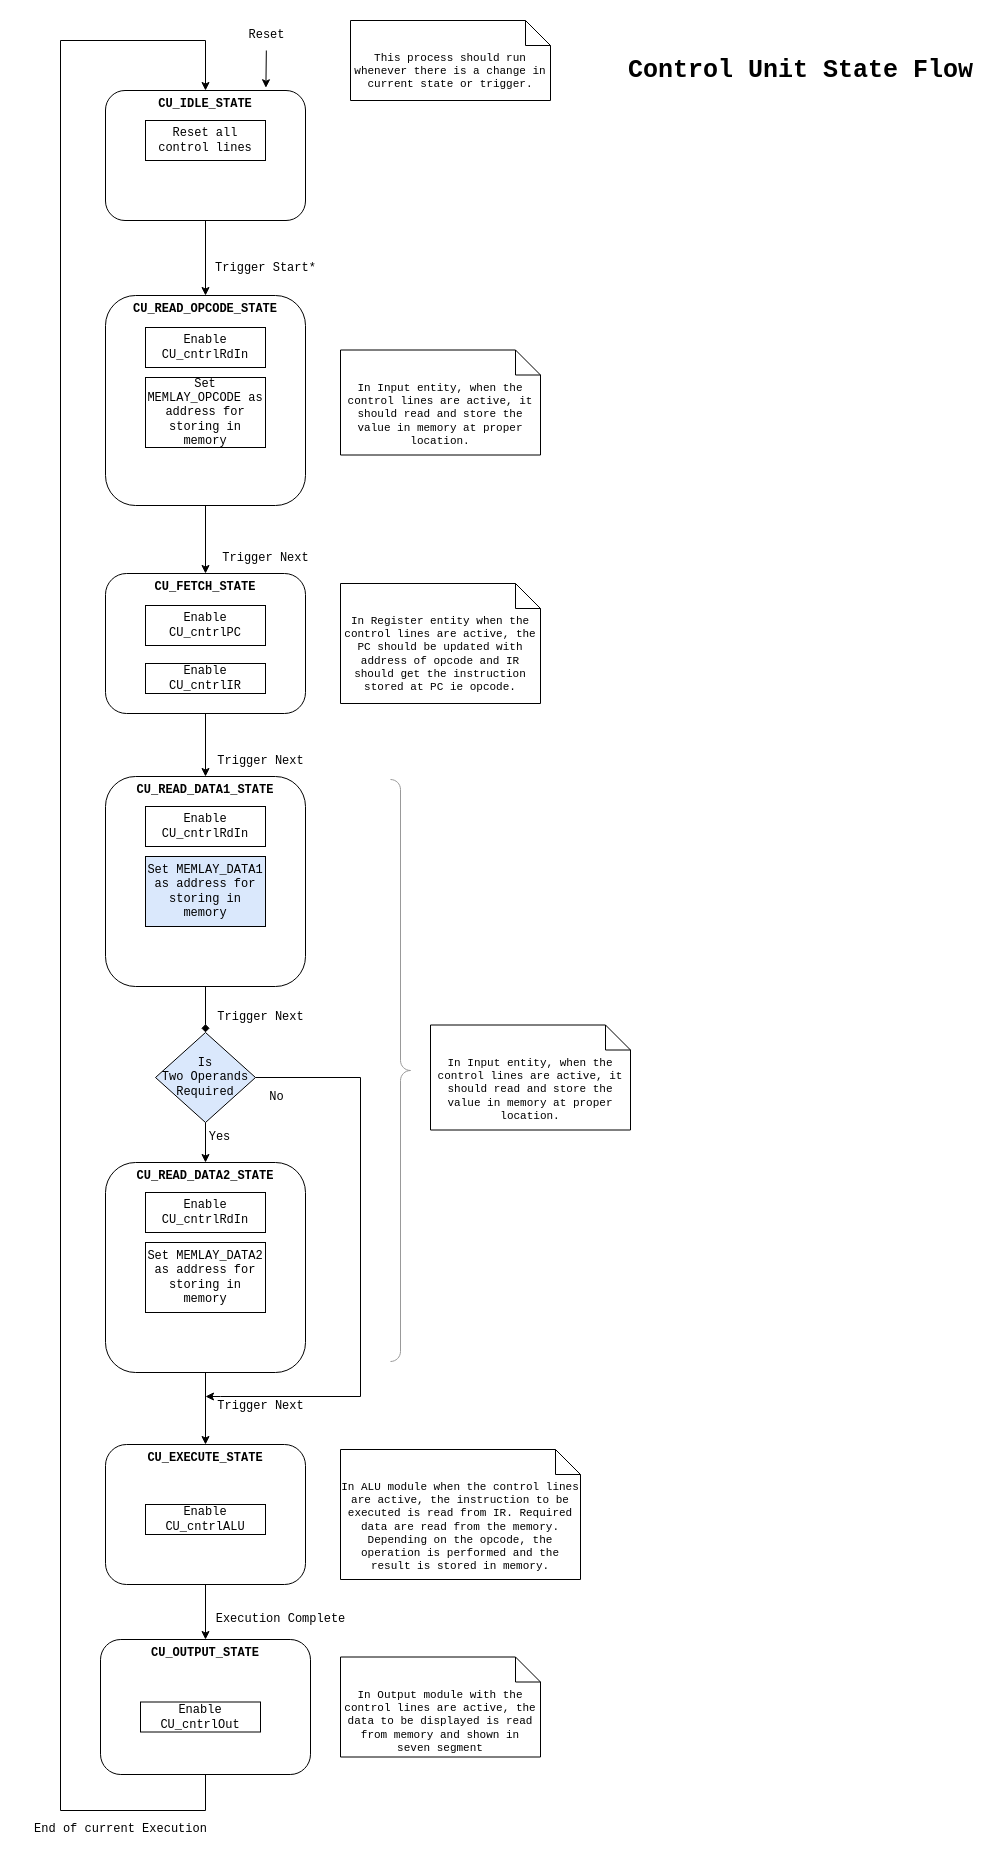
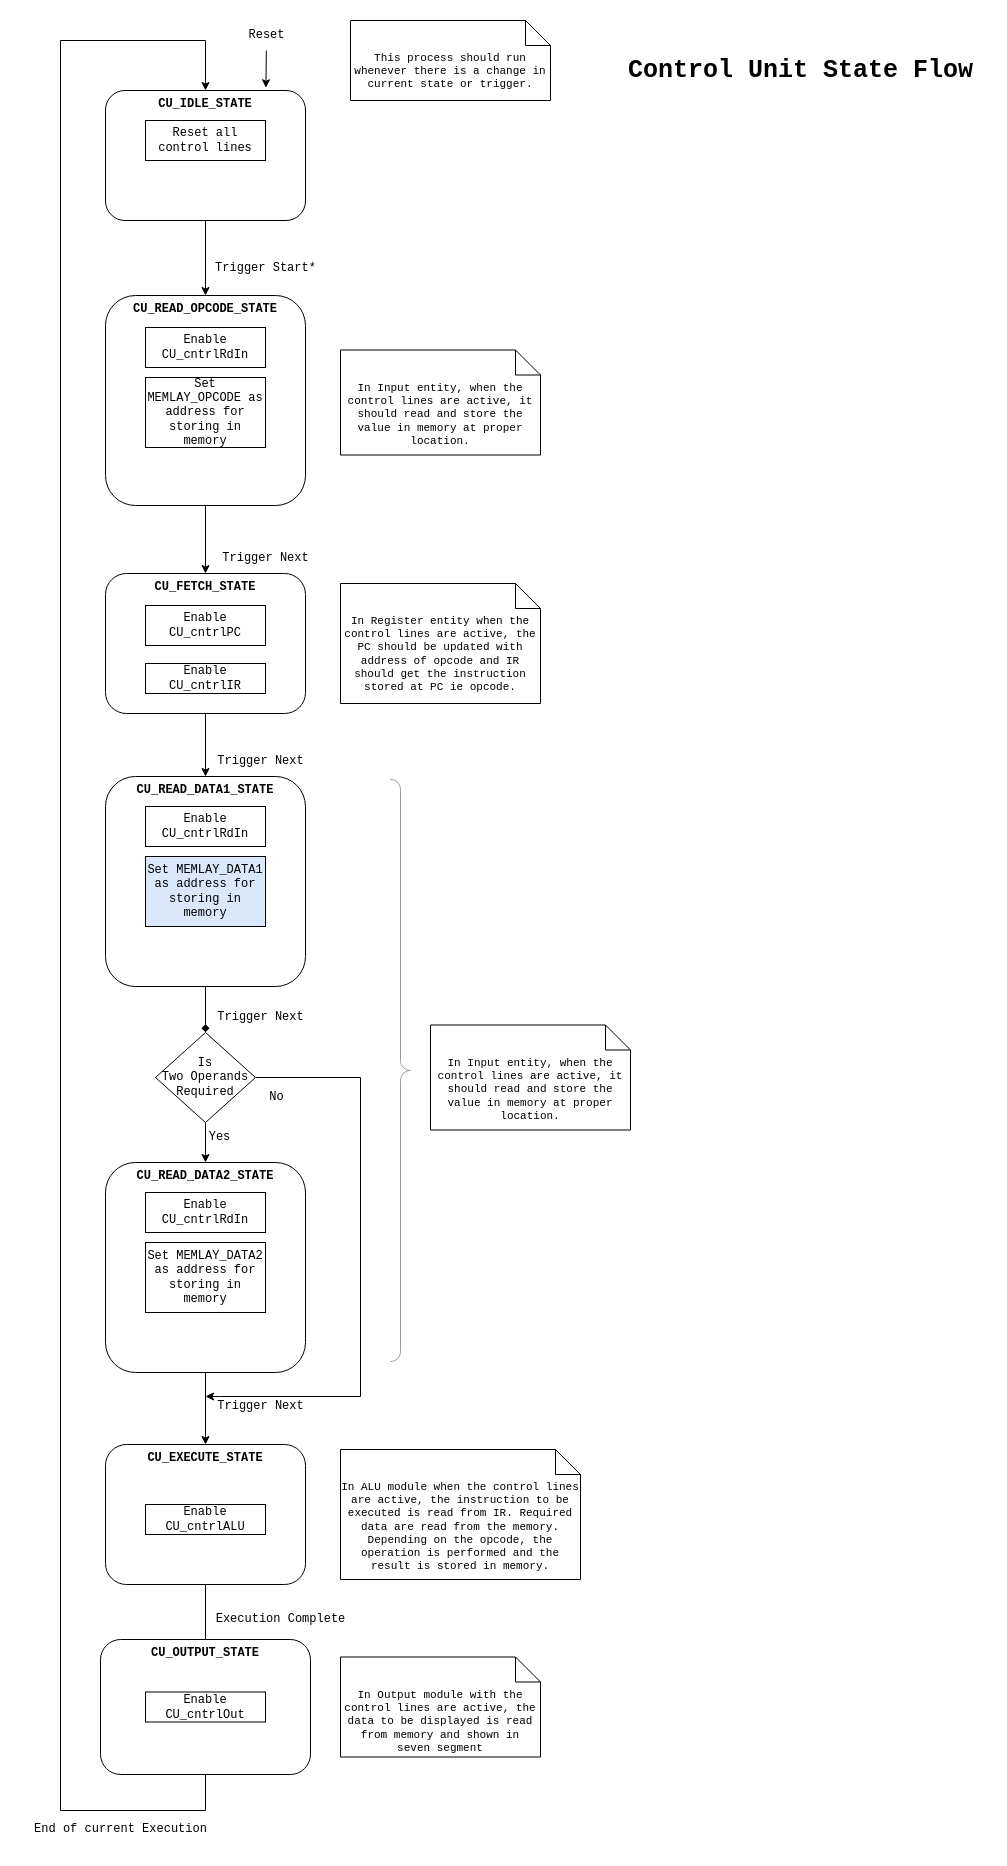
node "Is Two Operands Required": fillcolor #dae8fc -> #ffffff
edge "CU_EXECUTE_STATE" -> "CU_OUTPUT_STATE": arrowhead classic -> none
node "Enable CU_cntrlOut": moved (201, 1717) -> (206, 1707)
